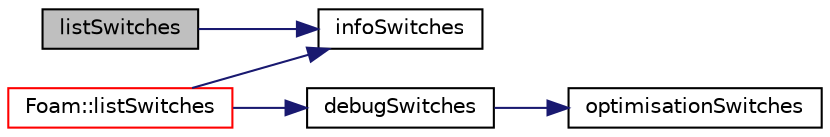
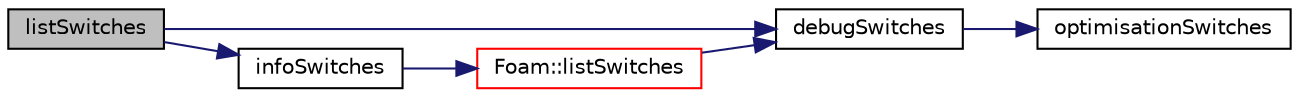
edge "listSwitches" -> "debugSwitches": added
edge "Foam::listSwitches" -> "infoSwitches": reversed
